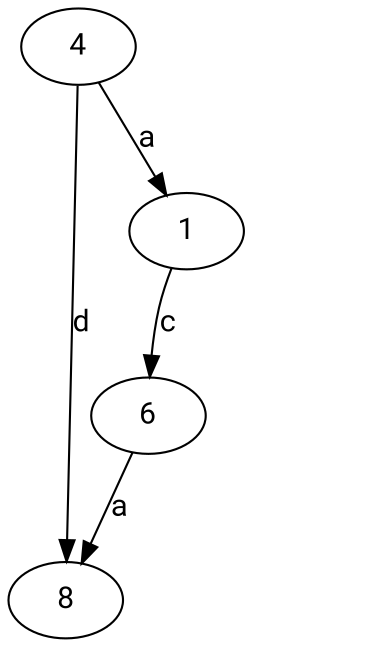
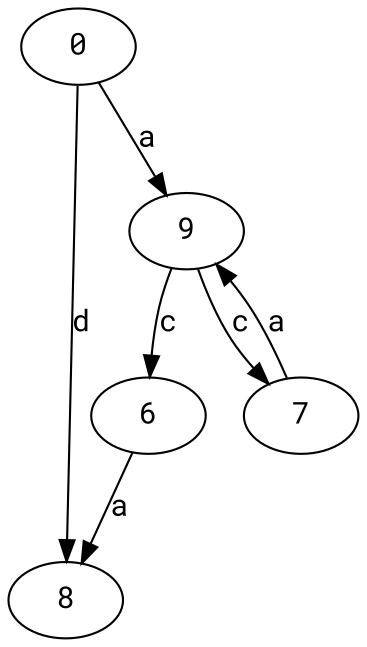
node "4": label "4" -> "0"
node "1": label "1" -> "9"
node "7": added
